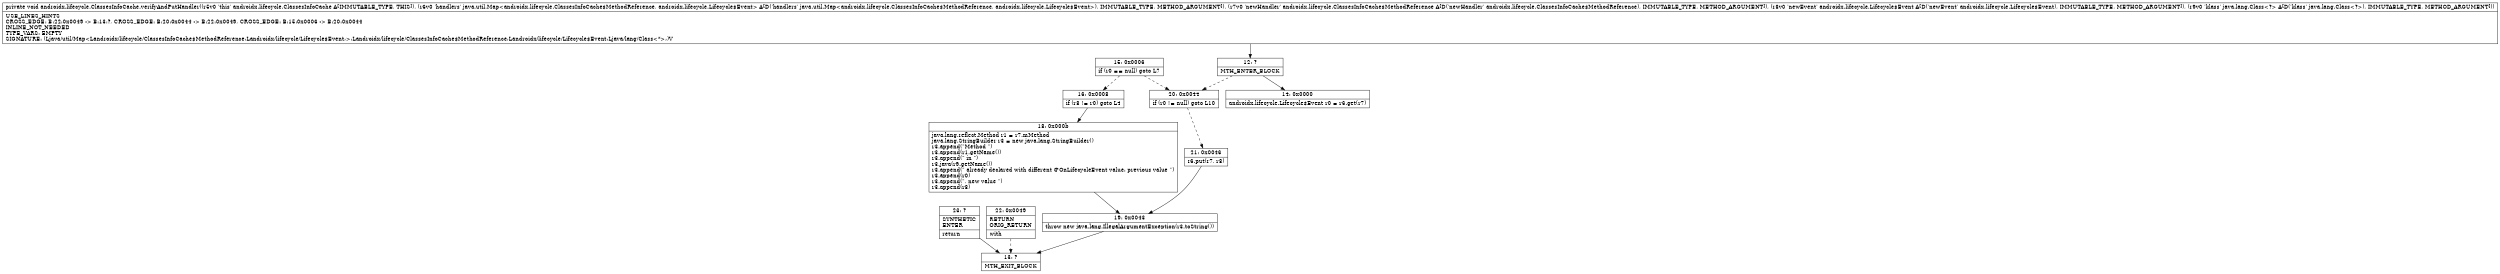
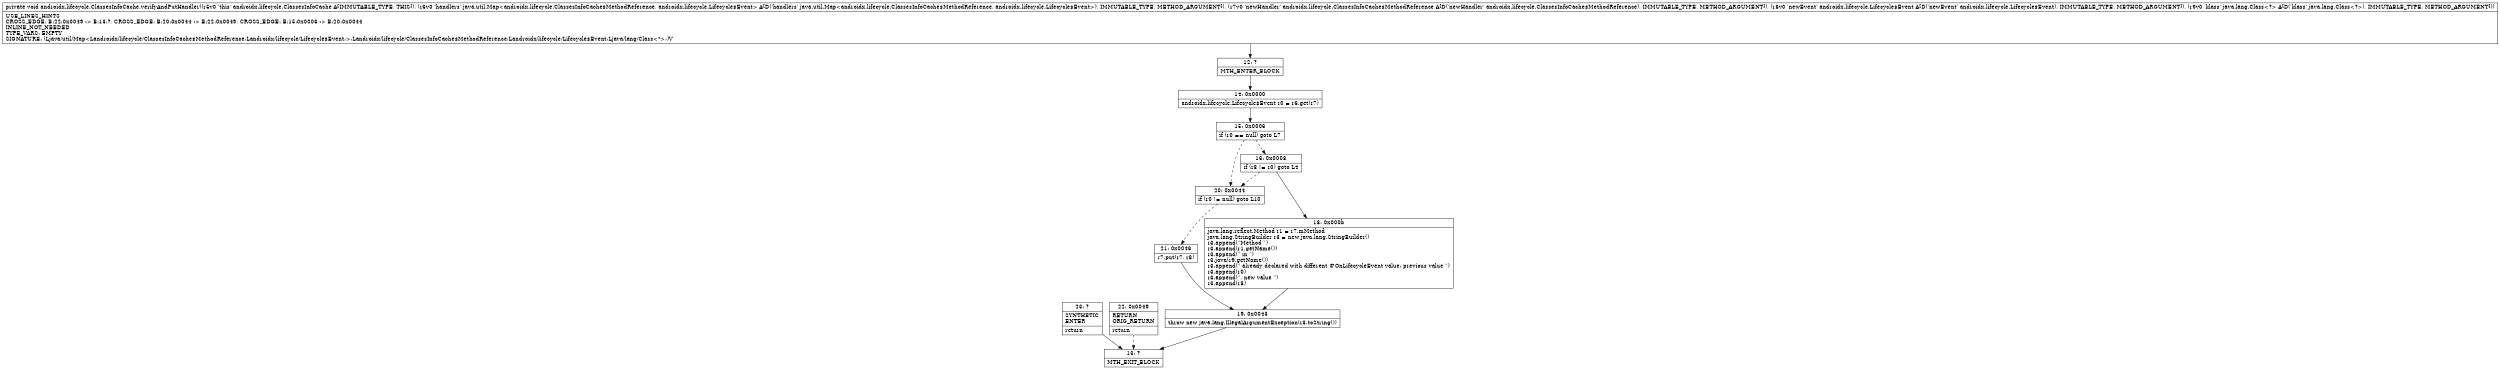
edge "12: ?" -> "20: 0x0044": now "16: 0x0008" -> "20: 0x0044"
edge "14: 0x0000" -> "15: 0x0006": added
node "21: 0x0046": text "r6.put(r7, r8)" -> "r7.put(r7, r8)"
node "22: 0x0049": text "with" -> "return"
